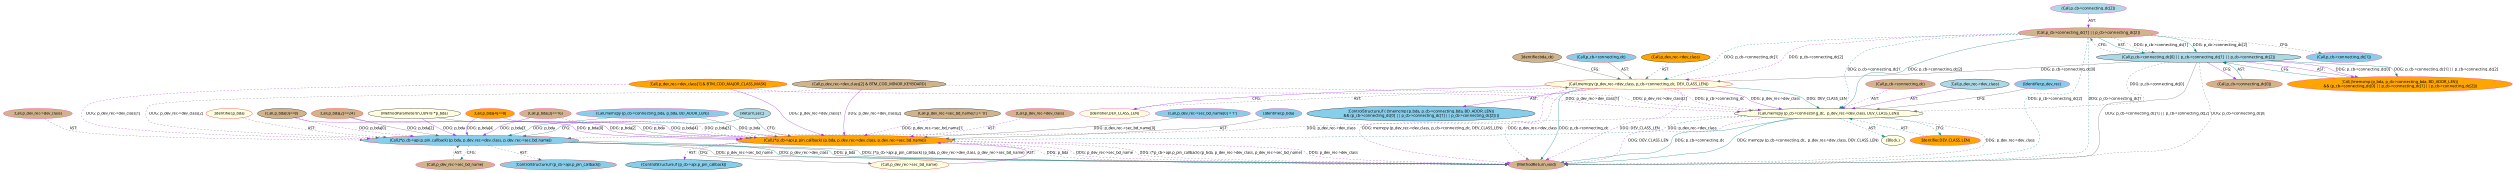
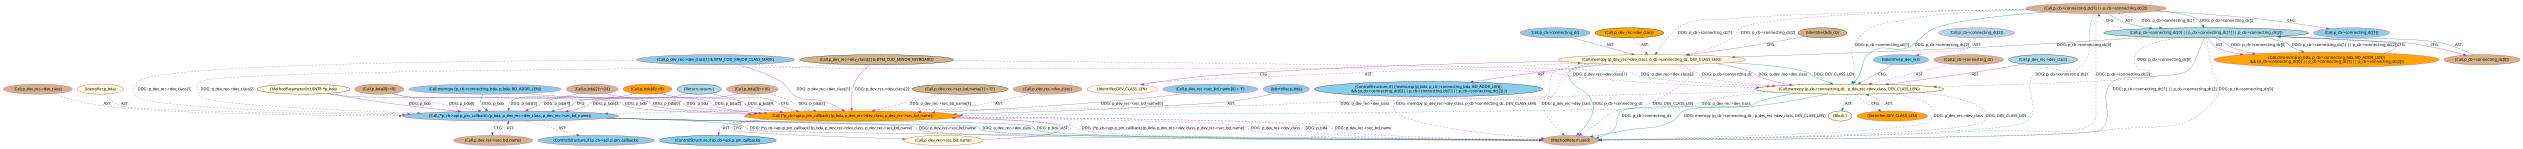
edge "(Call,p_cb->connecting_dc[2])" -> "(Call,p_cb->connecting_dc[1] || p_cb->connecting_dc[2])": now "(Call,p_cb->connecting_dc[2])" -> "(Identifier,p_dev_rec)"
edge "(Call,p_cb->connecting_dc[1] || p_cb->connecting_dc[2])" -> "(Call,p_cb->connecting_dc[1])": style dashed -> solid
node "(Call,p_dev_rec->dev_class[1] & BTM_COD_MAJOR_CLASS_MASK)": fillcolor orange -> skyblue
node "(Call,p_bda[0]<<8)": color black -> red
node "(Call,p_bda[2]<<24)": color red -> deeppink
node "(Return,sec;)": label "(Return,sec;)" -> "(Return,return;)"
